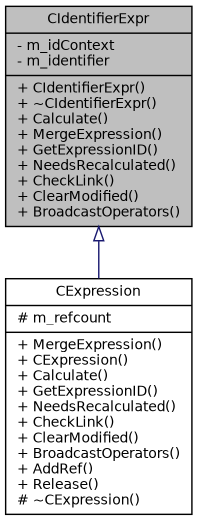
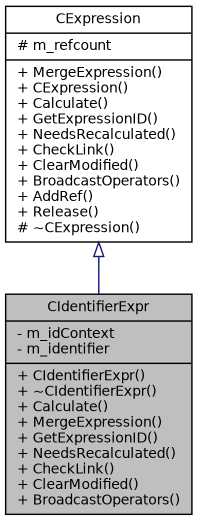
edge "CExpression" -> "CIdentifierExpr": reversed
